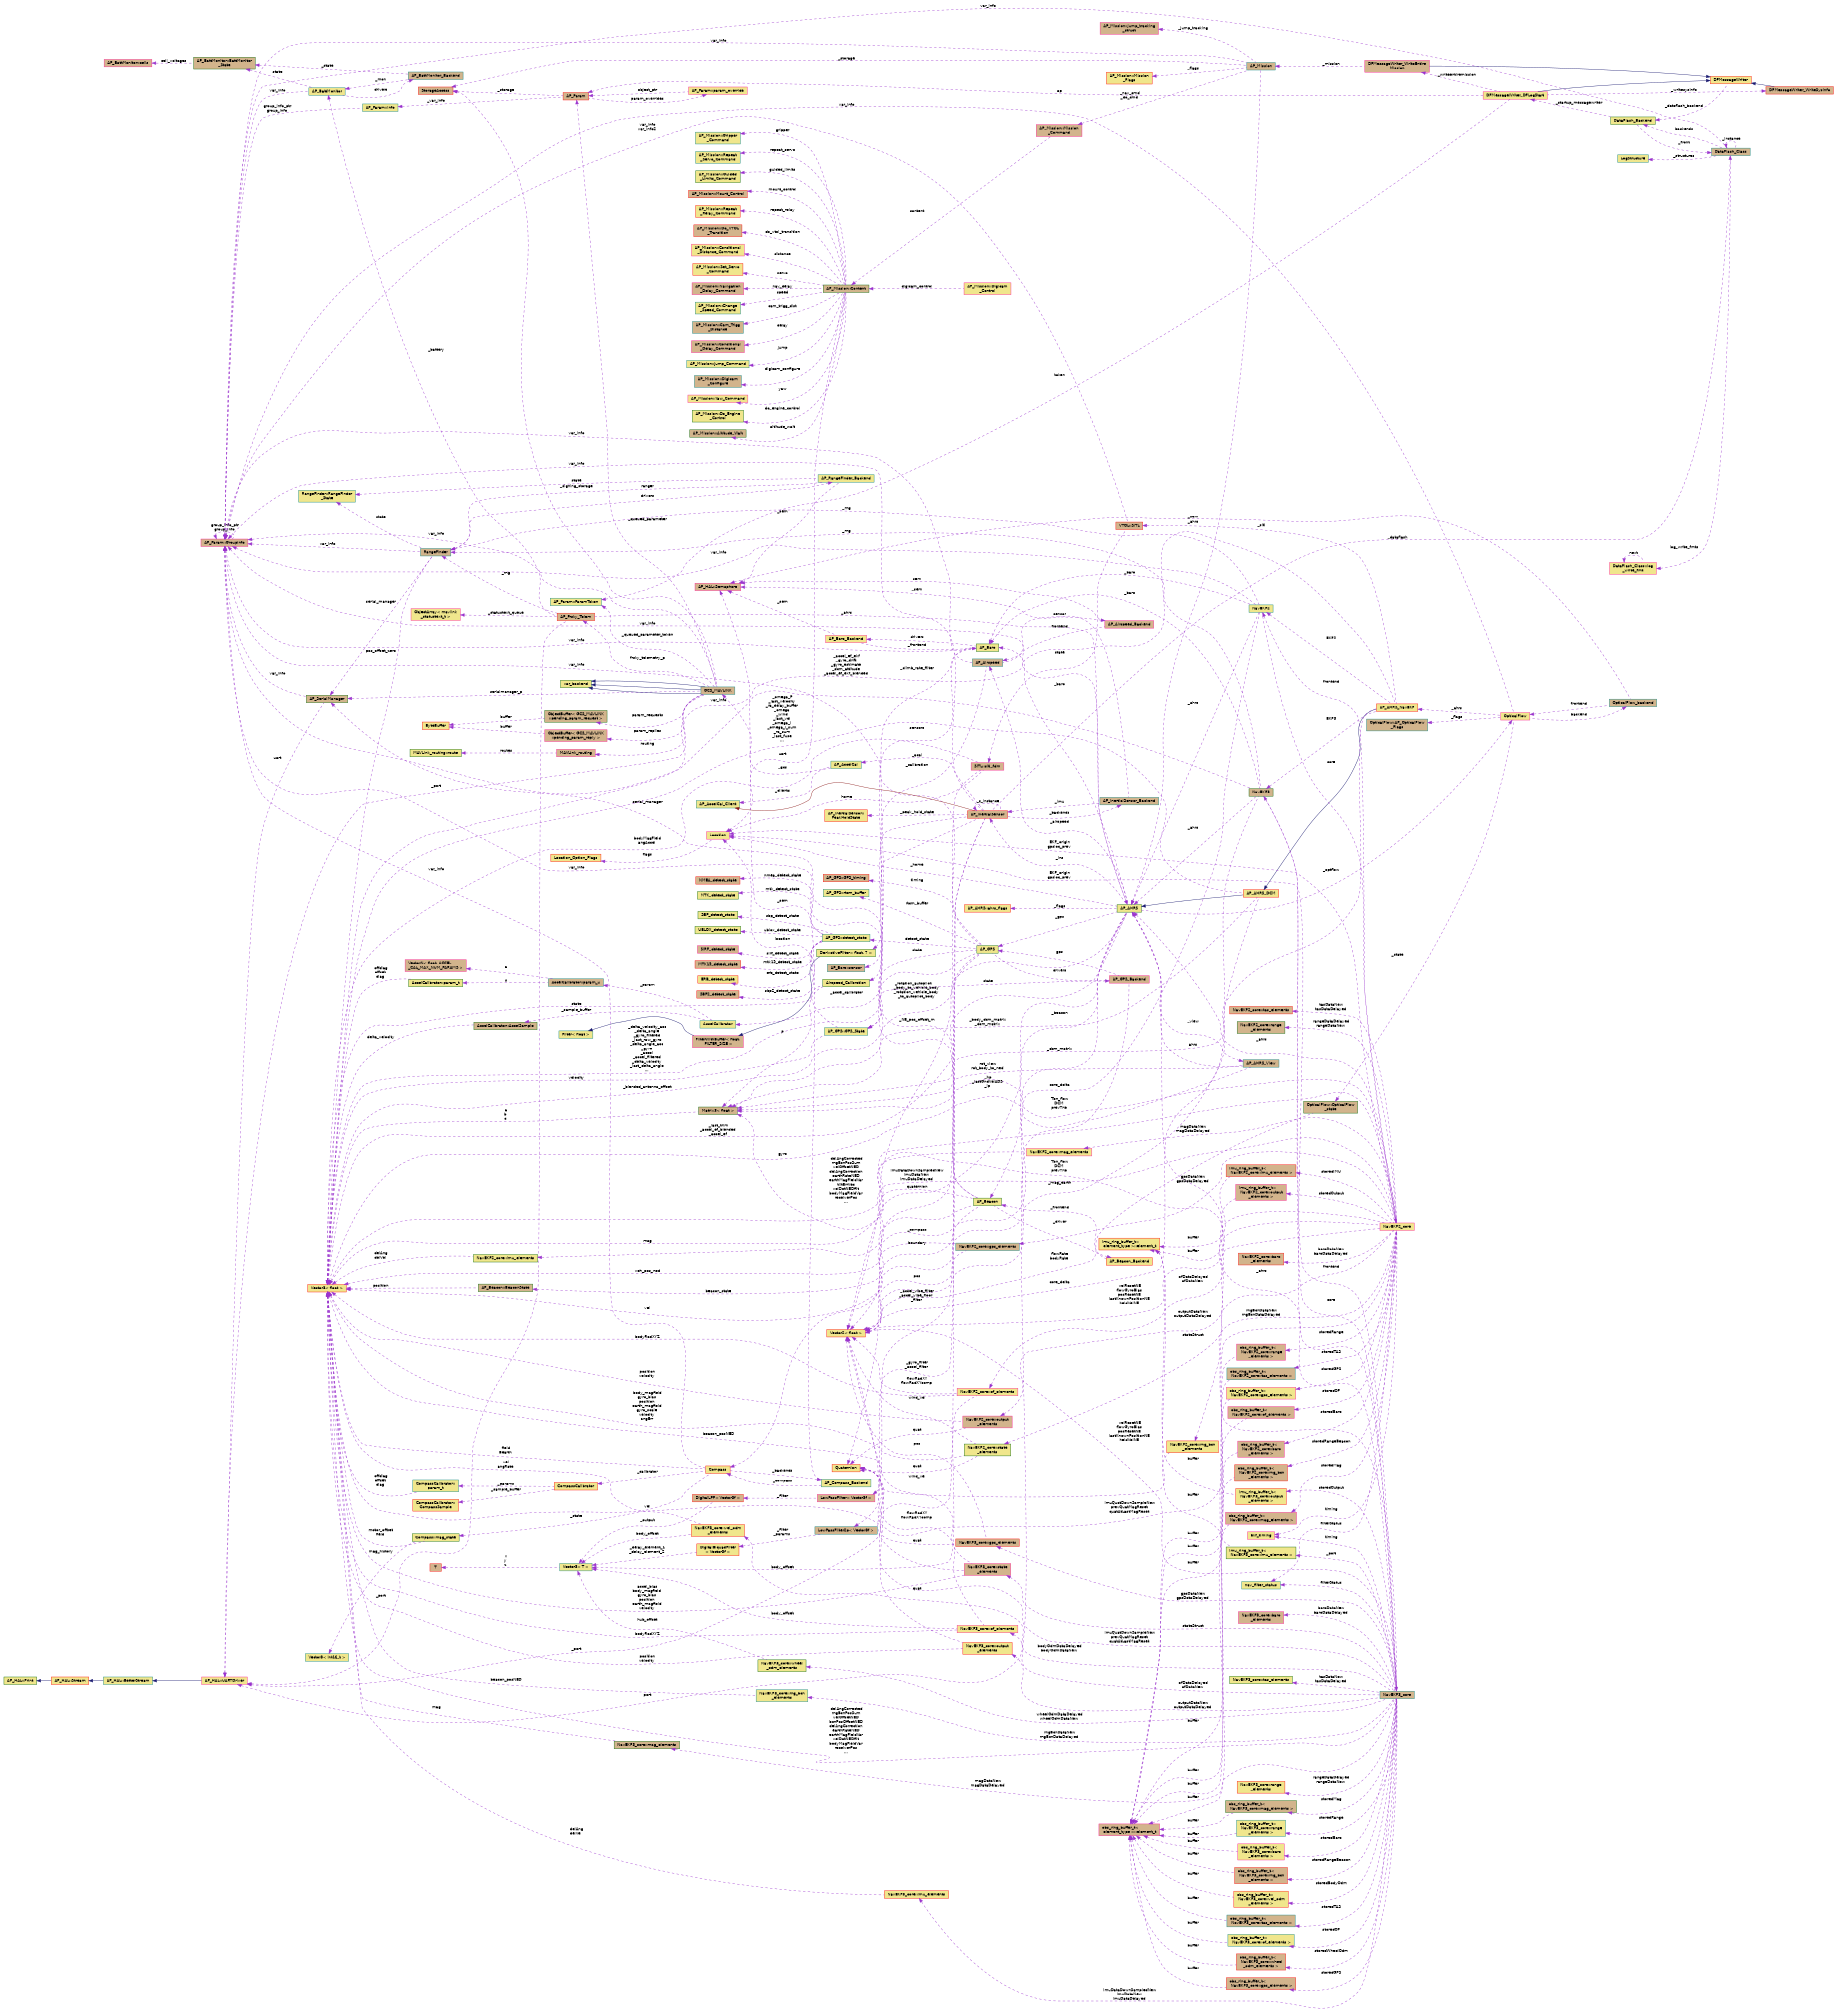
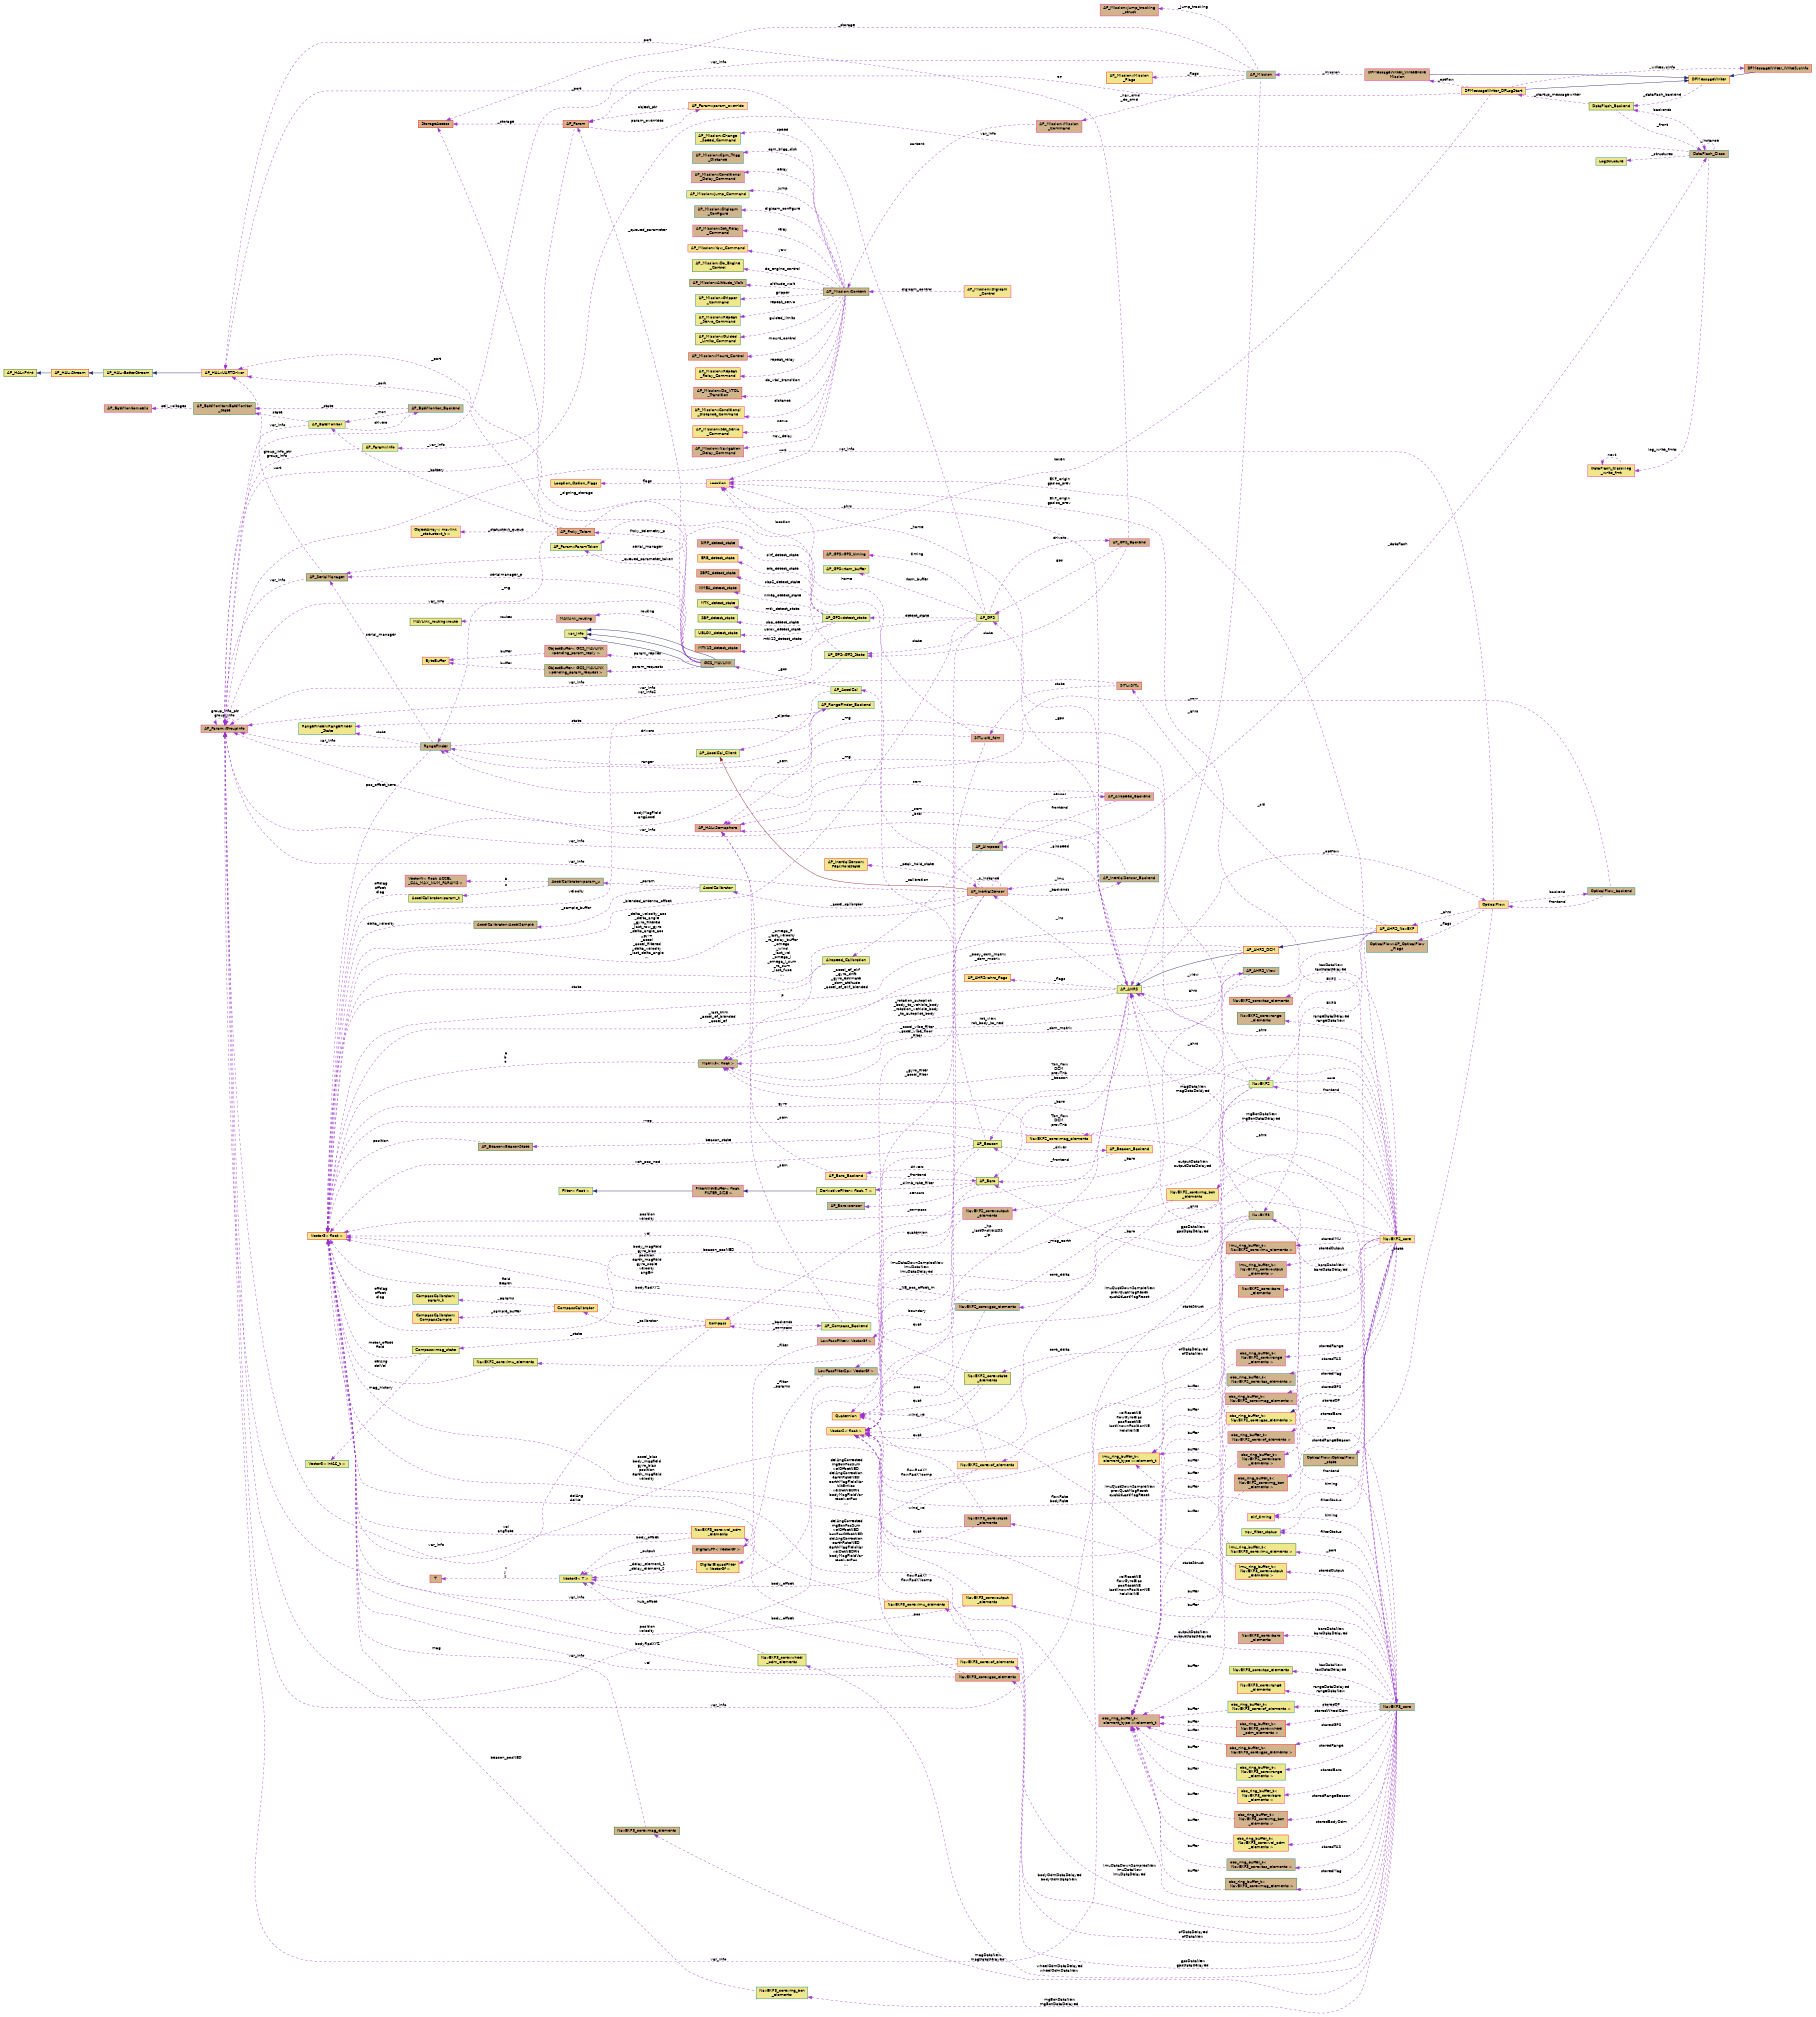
edge "DFMessageWriter_DFLogStart" -> "DFMessageWriter_WriteEntire Mission": label " _writeentiremission" -> " _optflow"
node "AP_Mission::Set_Relay _Command": added
node "VTOL::SITL": label "VTOL::SITL" -> "SITL::SITL"
node "var_backend": label "var_backend" -> "var_info"
edge "NavEKF2_core" -> "obs_ring_buffer_t< NavEKF2_core::gps_elements >": color darkorchid3 -> midnightblue
